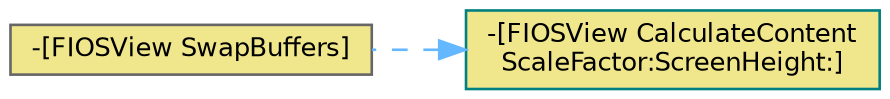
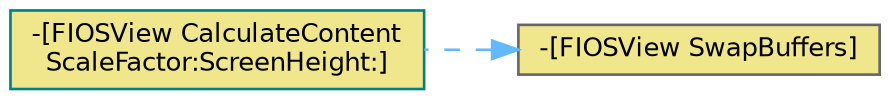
edge "-[FIOSView SwapBuffers]" -> "-[FIOSView CalculateContent ScaleFactor:ScreenHeight:]": reversed
